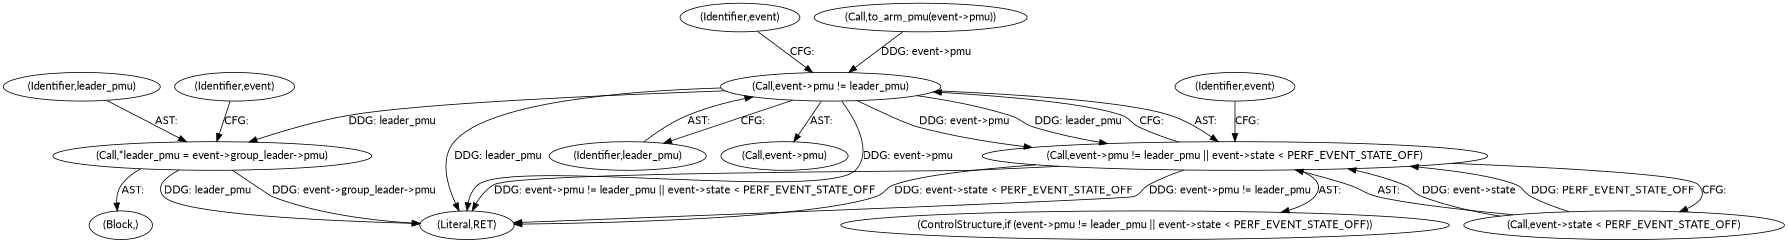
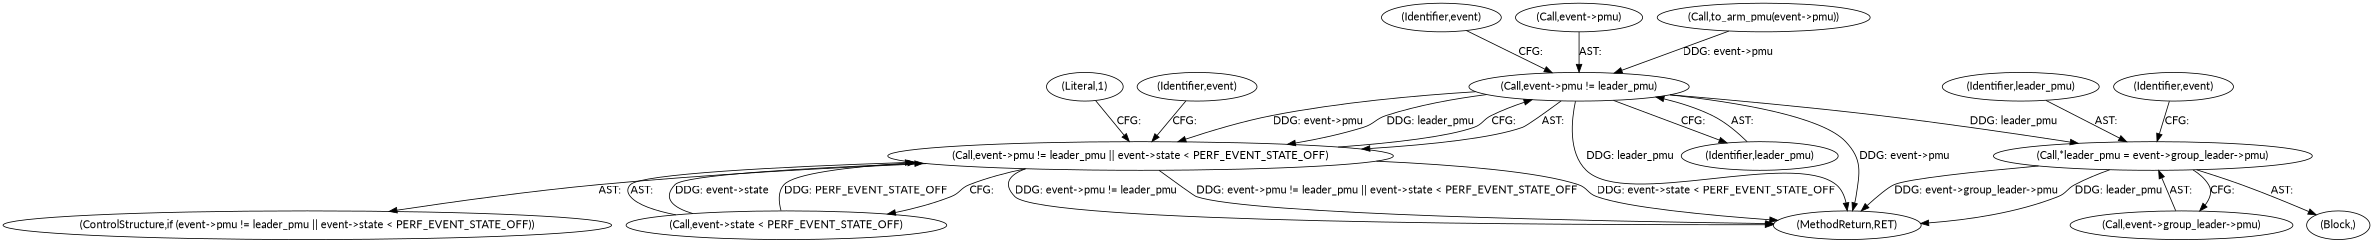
node "(Literal,1)": added
edge "(Call,event->pmu != leader_pmu)" -> "(Call,event->pmu)": reversed
node "(Literal,RET)": label "(Literal,RET)" -> "(MethodReturn,RET)"
node "(Call,event->group_leader->pmu)": added
